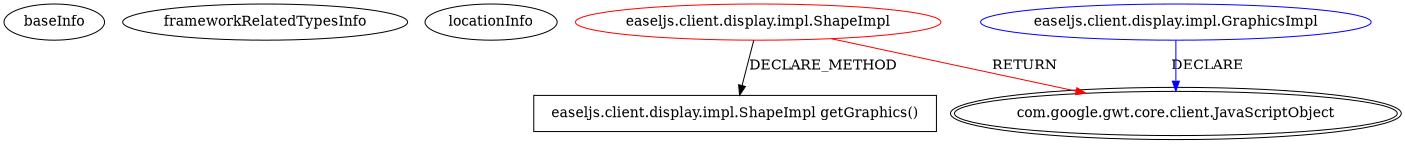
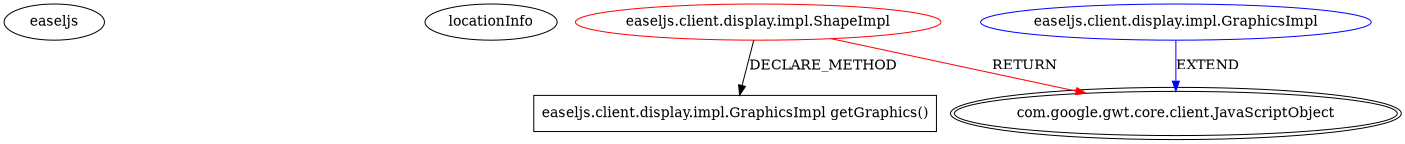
node "baseInfo": label "baseInfo" -> "easeljs"
node "frameworkRelatedTypesInfo": removed
edge "easeljs.client.display.impl.GraphicsImpl" -> "com.google.gwt.core.client.JavaScriptObject": label "DECLARE" -> "EXTEND"
node "easeljs.client.display.impl.ShapeImpl getGraphics()": label "easeljs.client.display.impl.ShapeImpl getGraphics()" -> "easeljs.client.display.impl.GraphicsImpl getGraphics()"
